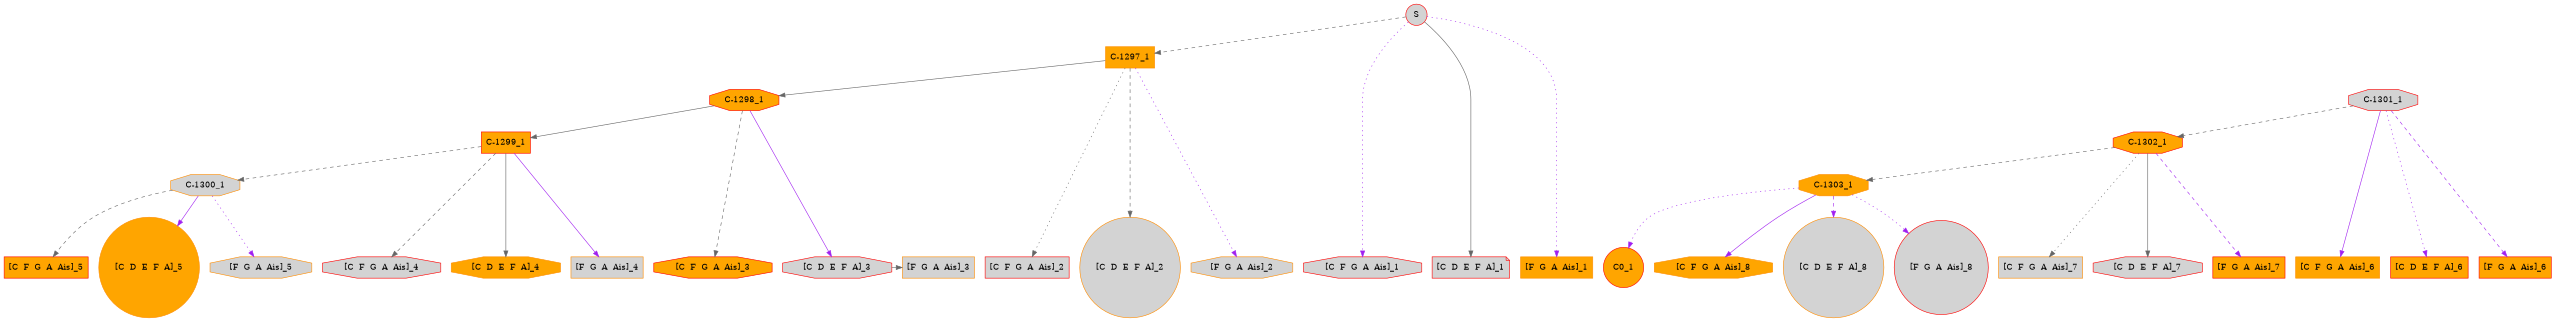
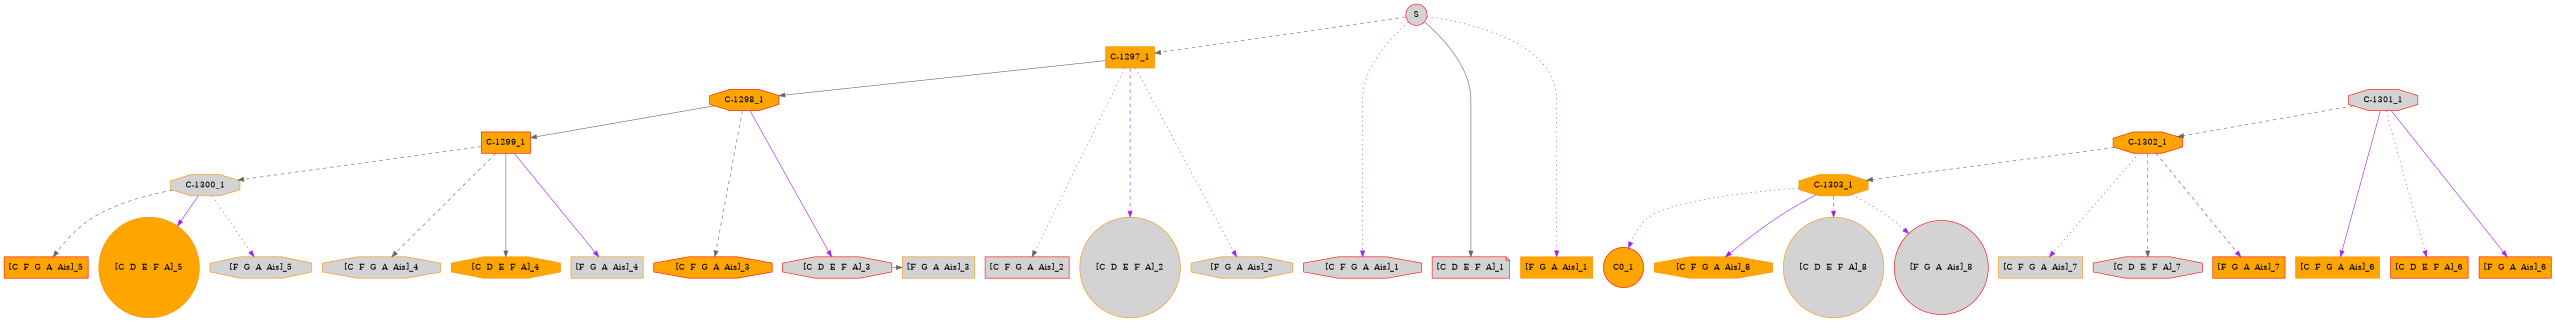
edge "C-1297_1" -> "[C  D  E  F  A]_2": color gray40 -> purple
edge "C-1301_1" -> "[F  G  A  Ais]_6": style dashed -> solid
edge "C-1302_1" -> "[C  D  E  F  A]_7": style solid -> dashed
edge "C-1302_1" -> "[C  F  G  A  Ais]_7": color gray40 -> purple
node "[C  F  G  A  Ais]_4": color red -> darkorange
